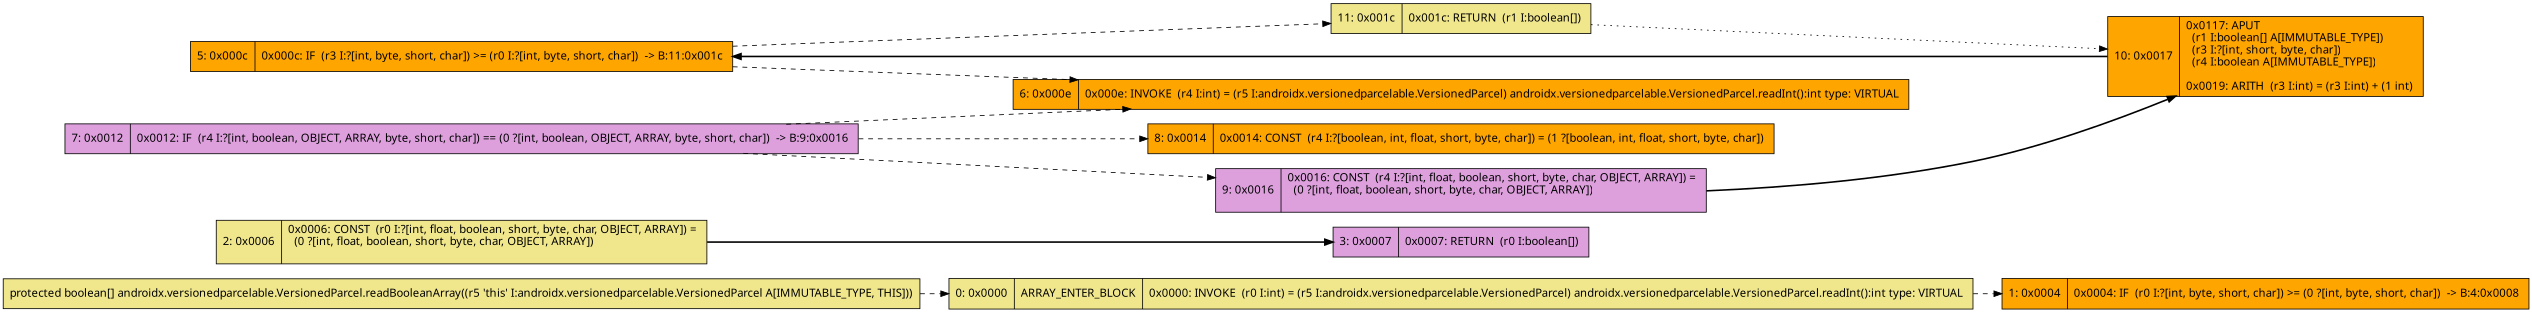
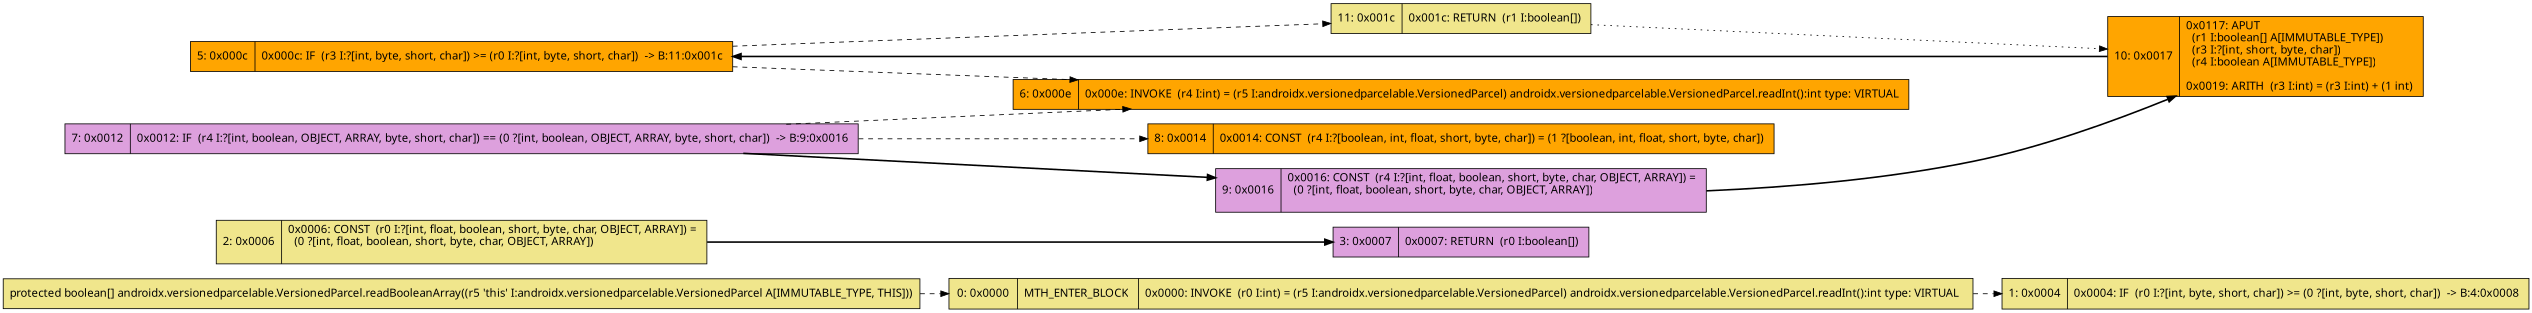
edge "7: 0x0012" -> "9: 0x0016": style dashed -> bold
node "0: 0x0000": text "ARRAY_ENTER_BLOCK" -> "MTH_ENTER_BLOCK"
node "1: 0x0004": fillcolor orange -> khaki
